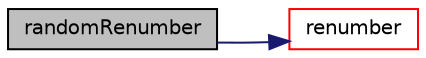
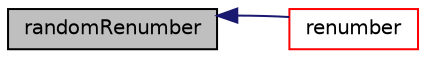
edge "randomRenumber" -> "renumber": reversed
